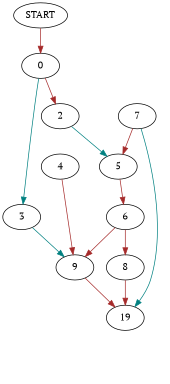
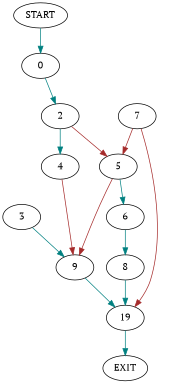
edge "START" -> "0": color brown -> teal
edge "0" -> "2": color brown -> teal
edge "0" -> "3": removed
edge "2" -> "4": added
edge "2" -> "5": color teal -> brown
edge "5" -> "6": color brown -> teal
edge "7" -> "19": color teal -> brown
edge "6" -> "8": color brown -> teal
edge "6" -> "9": now "5" -> "9"
edge "8" -> "19": color brown -> teal
edge "9" -> "19": color brown -> teal
node "EXIT": added
